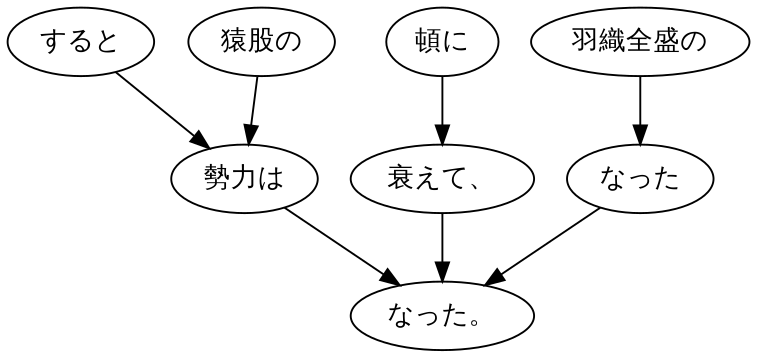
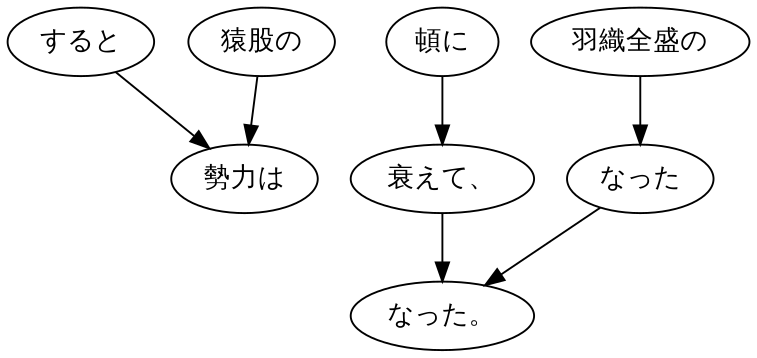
edge "勢力は" -> "なった。": removed
